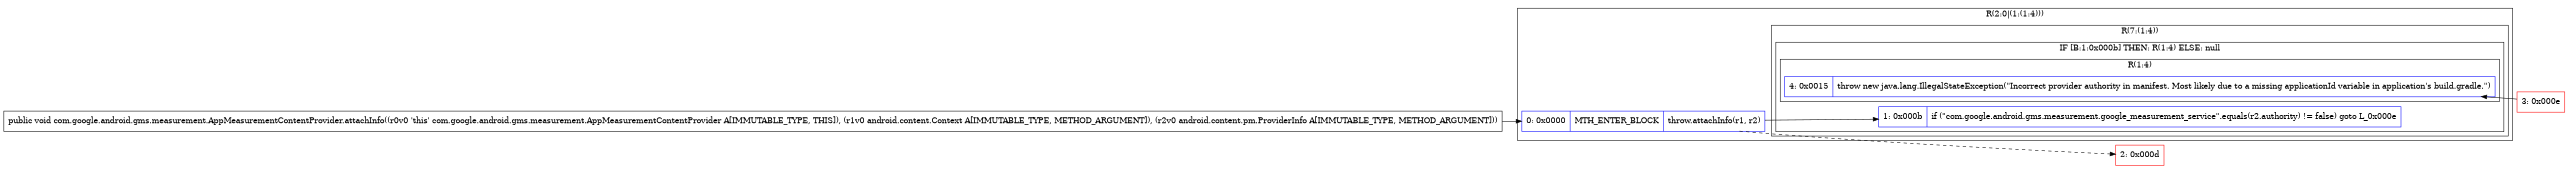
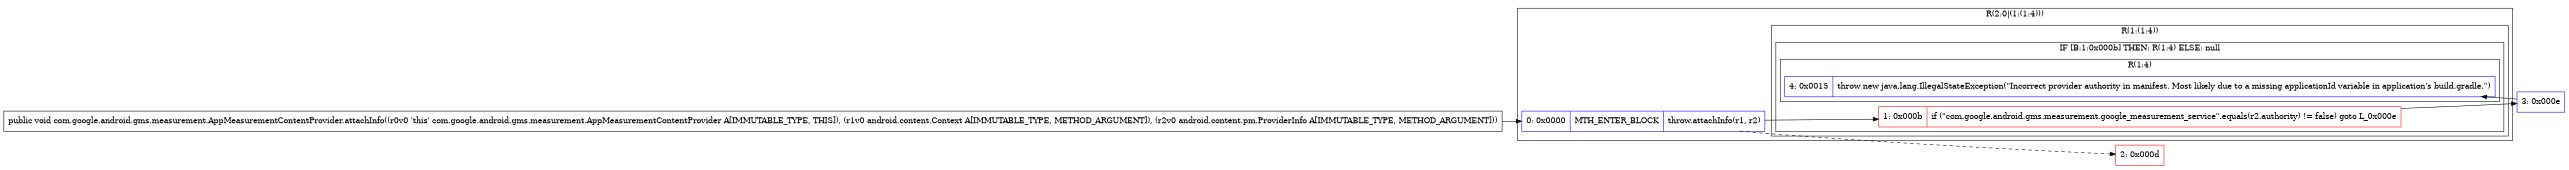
cluster "R(7:(1:4))": label "R(7:(1:4))" -> "R(1:(1:4))"
node "3: 0x000e": color red -> blue
edge "1: 0x000b" -> "3: 0x000e": added
node "1: 0x000b": color blue -> red
